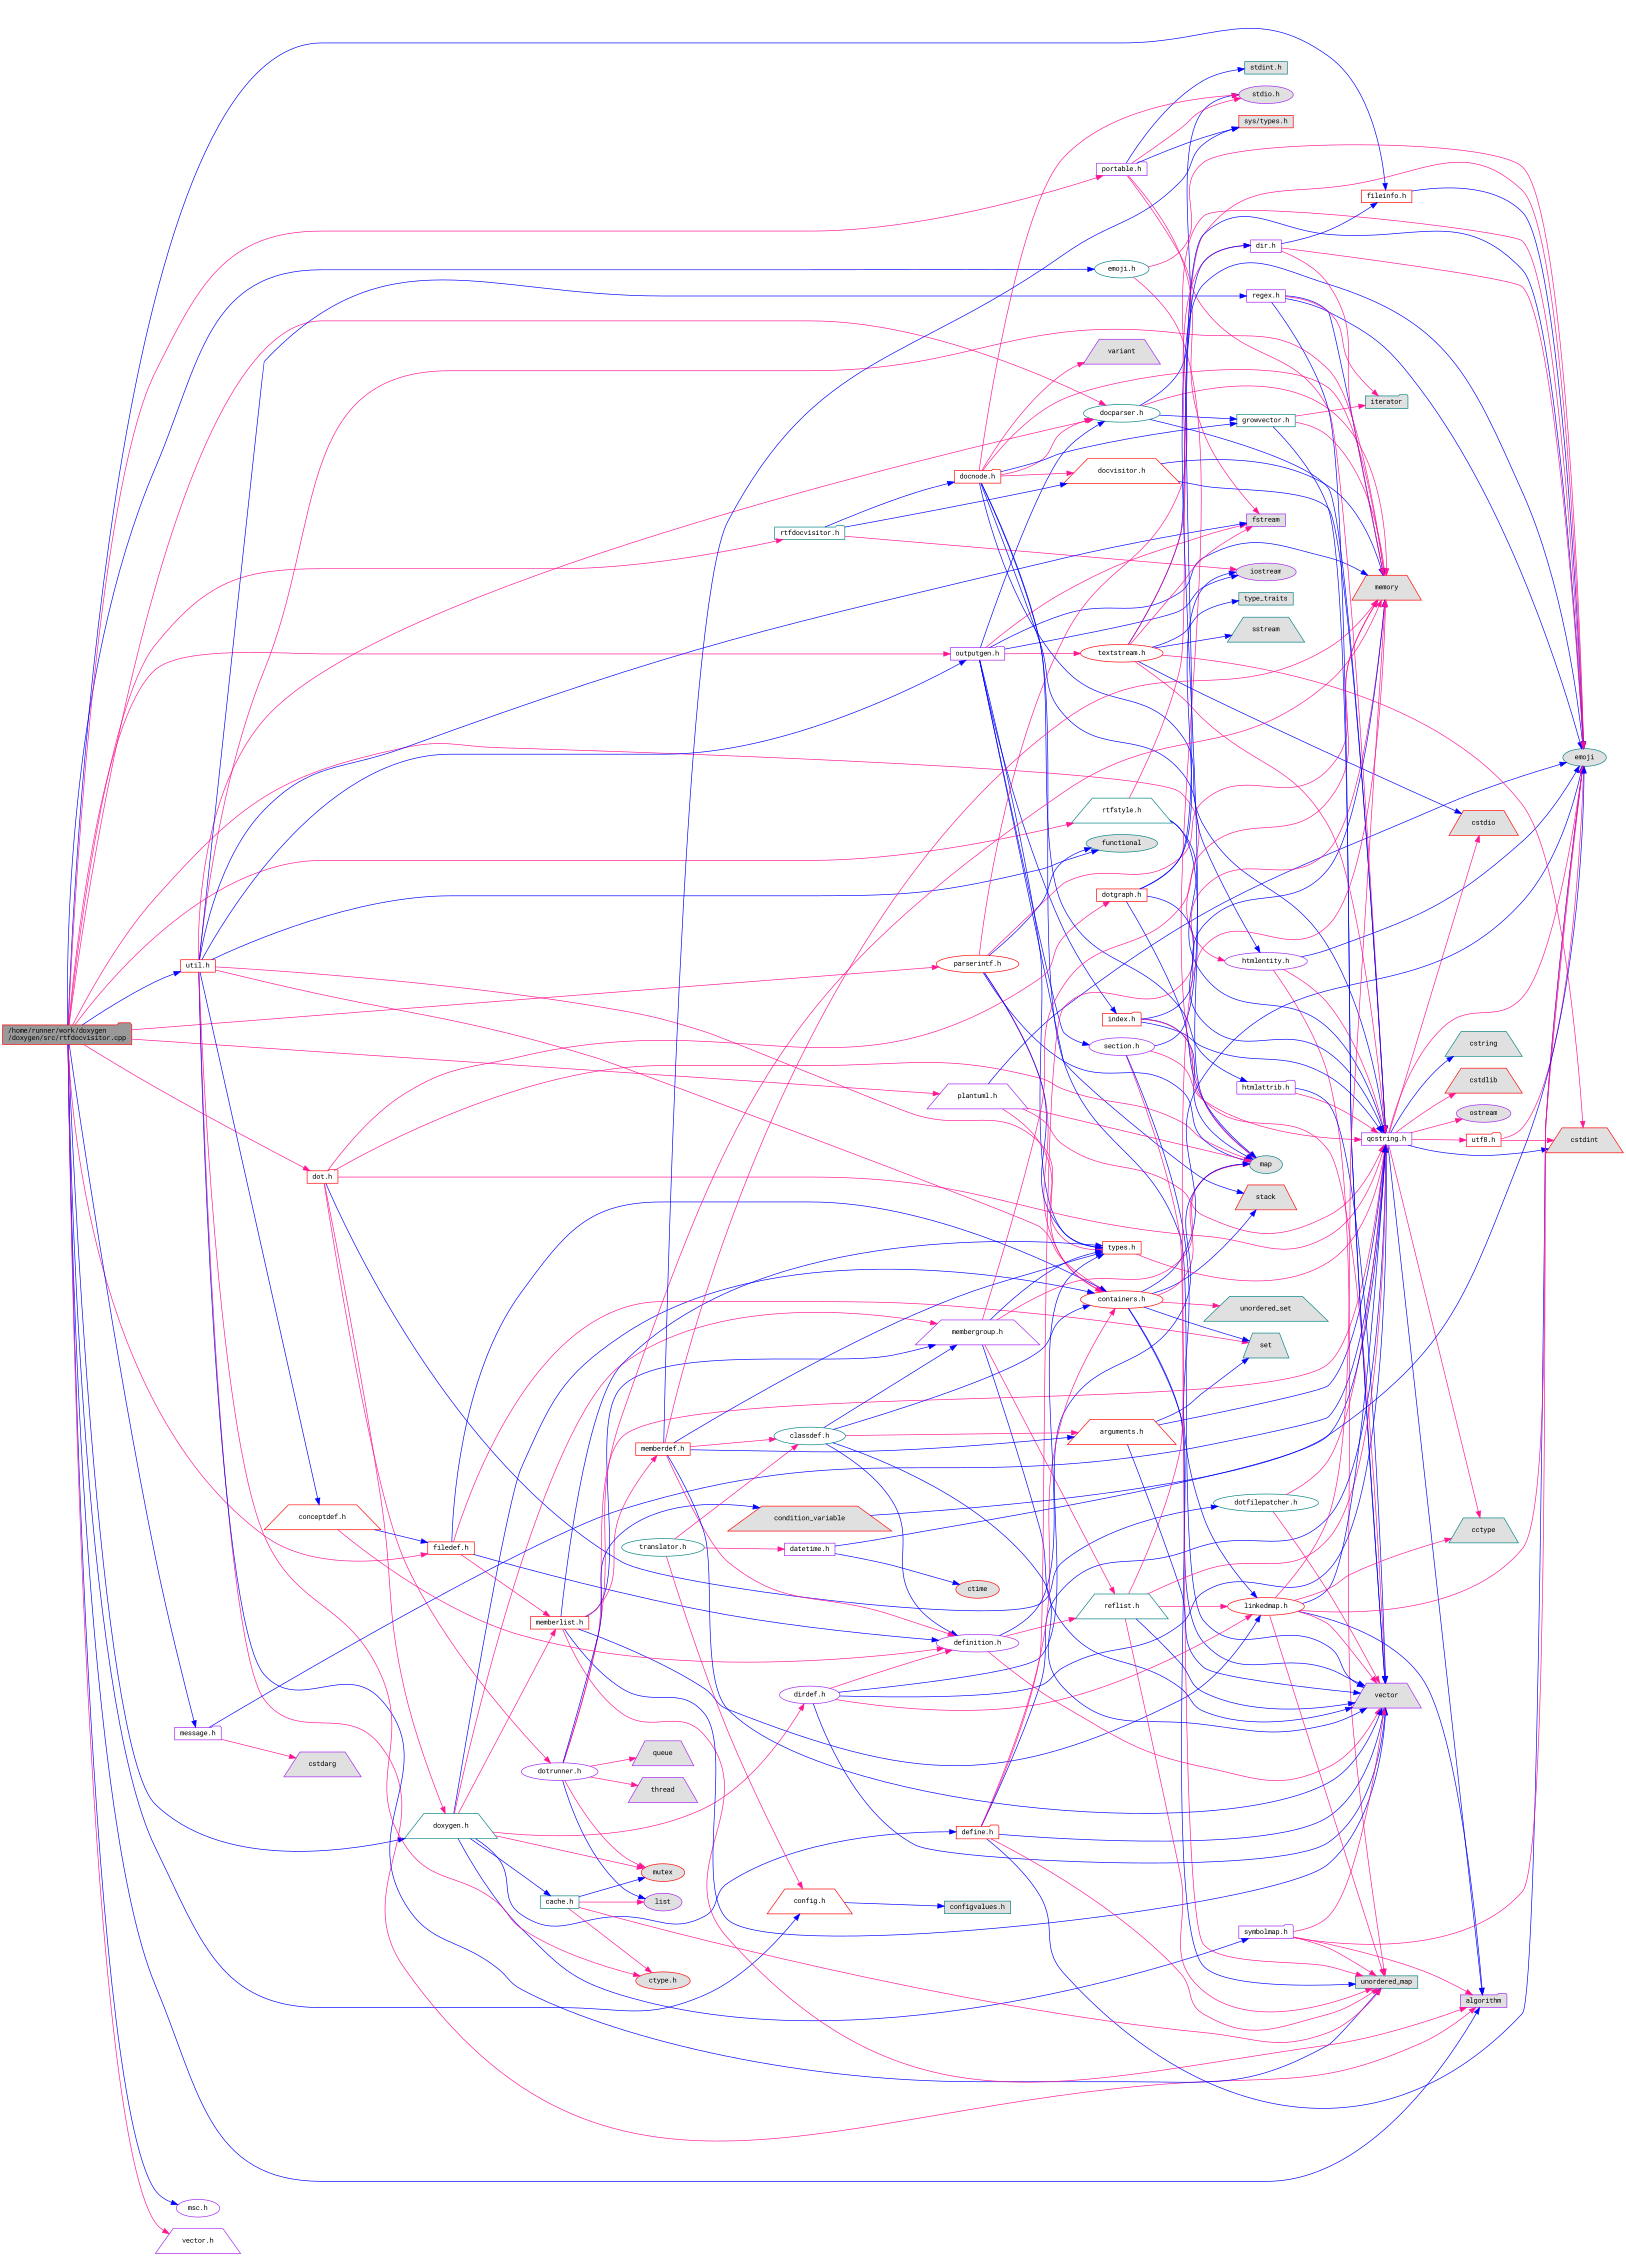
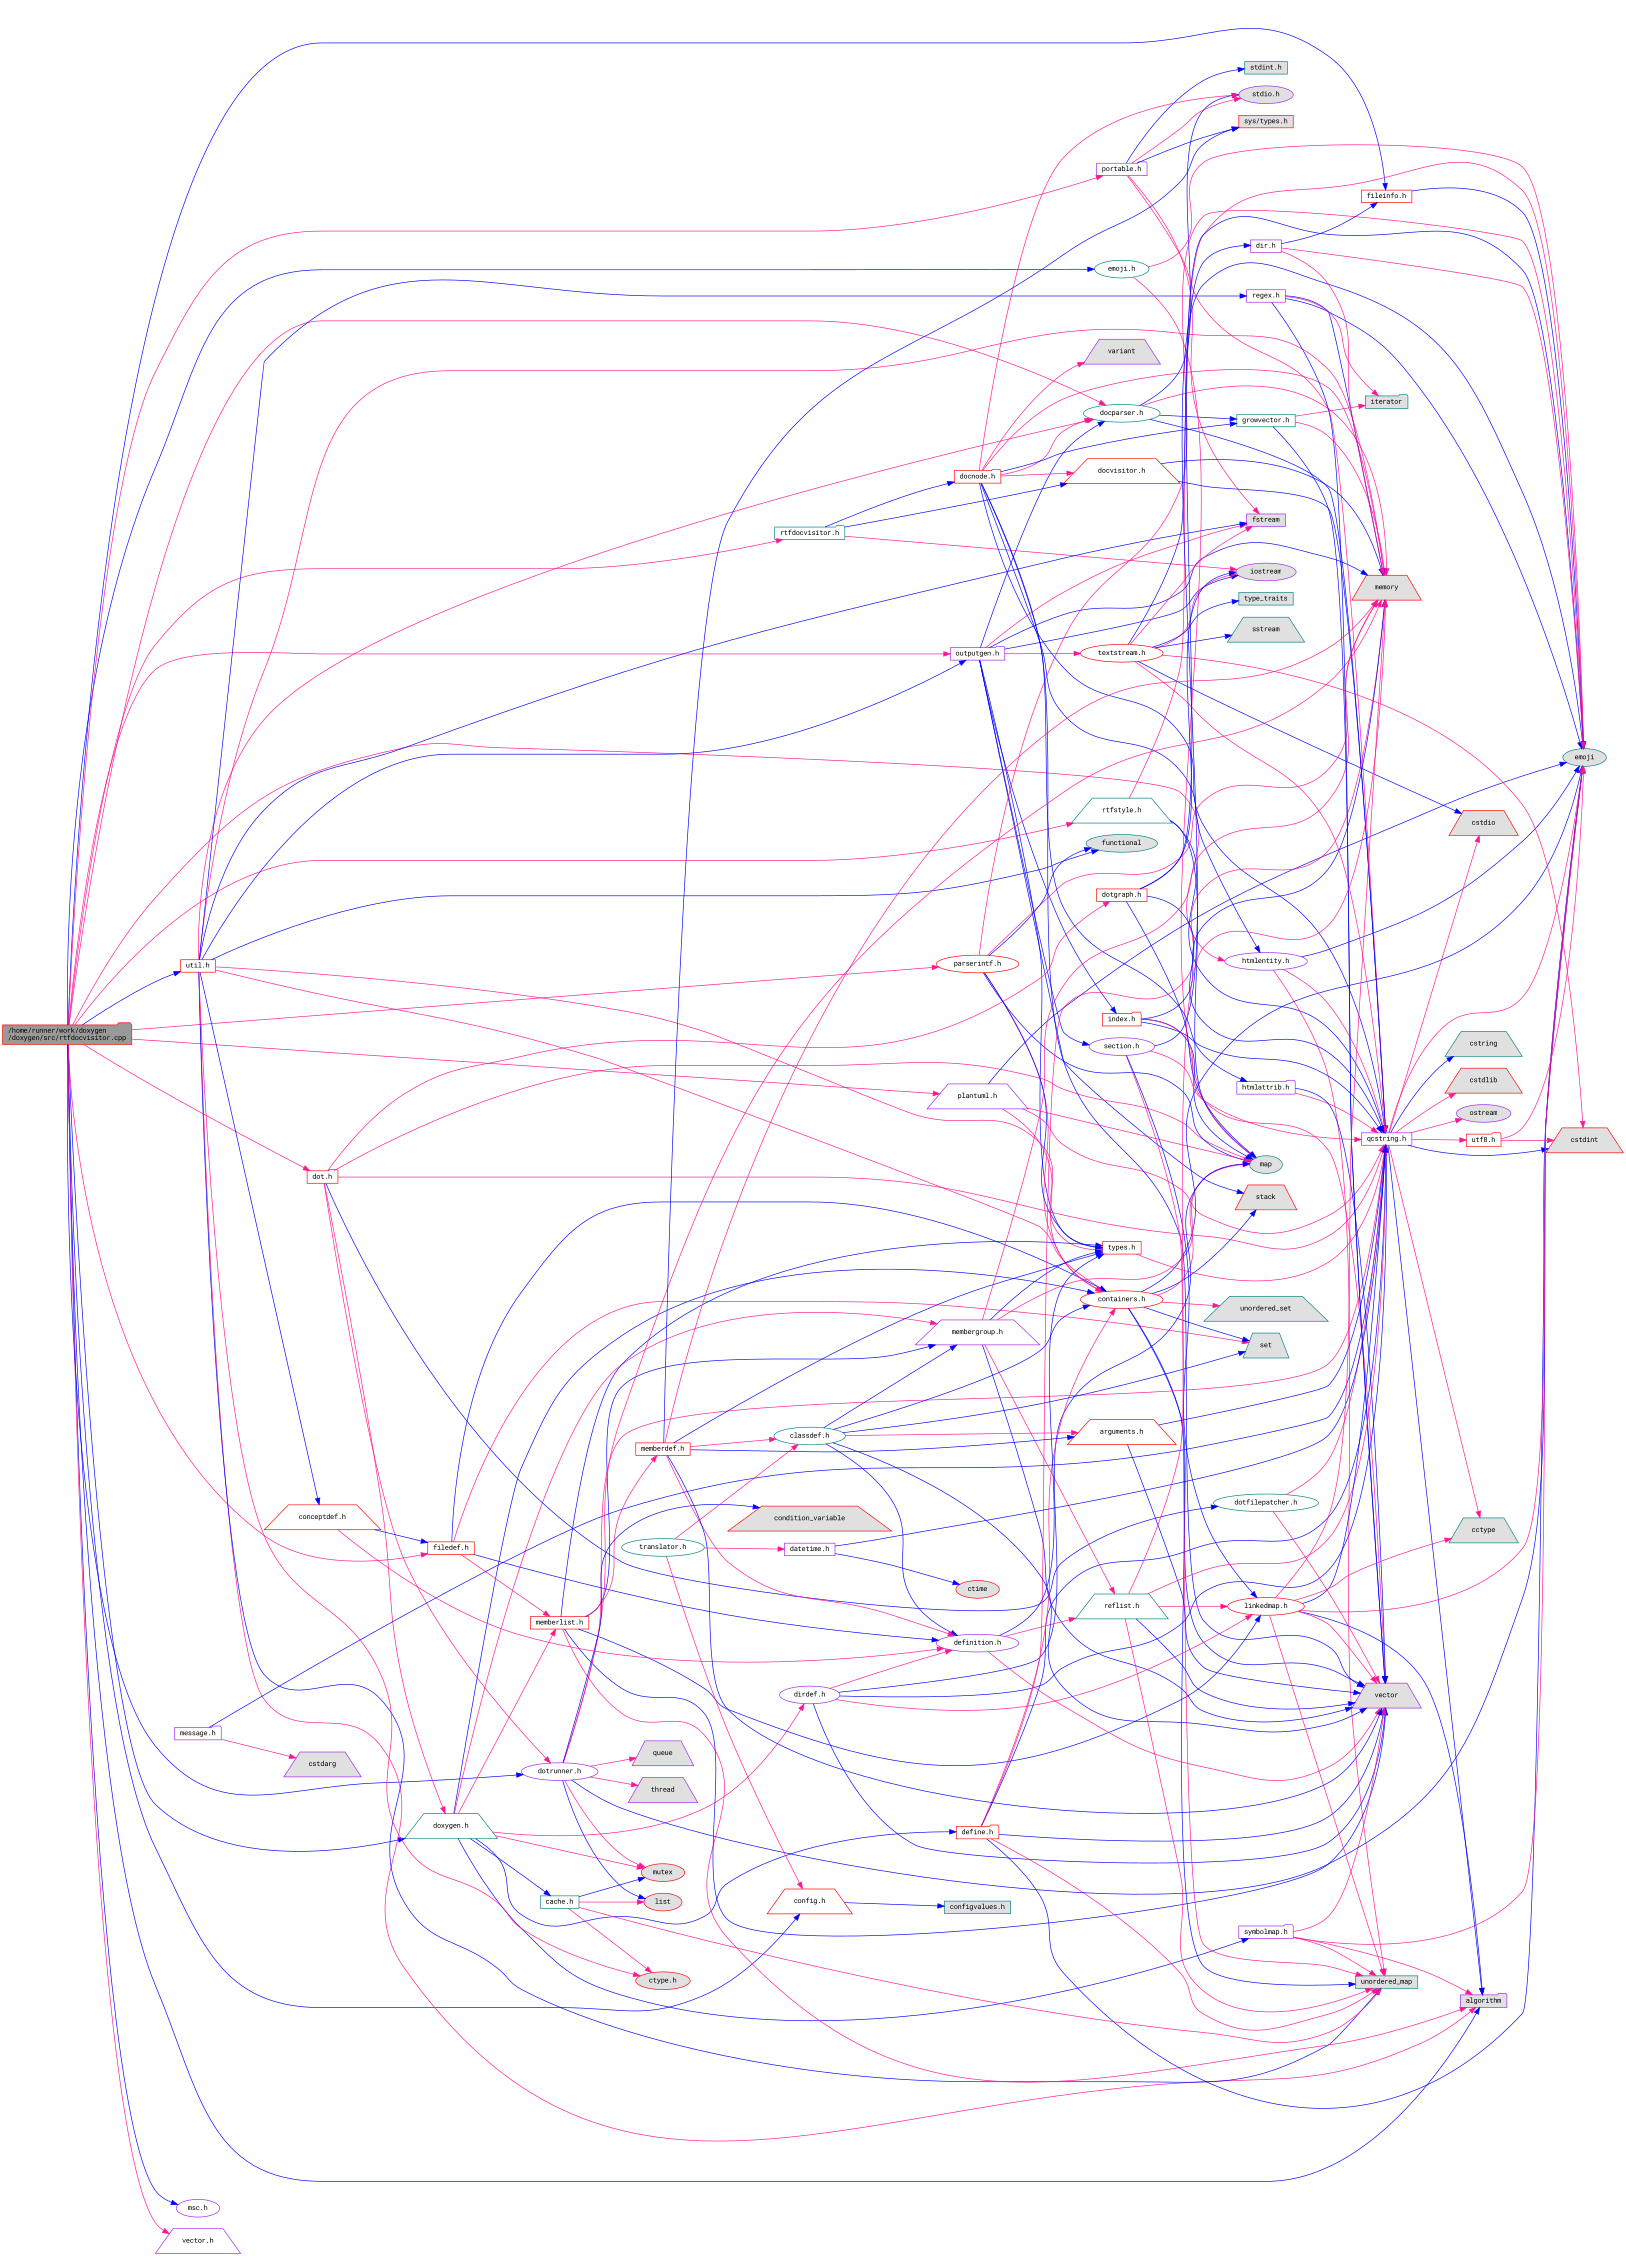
edge "textstream.h" -> "dir.h": now "textstream.h" -> "iostream"
edge "condition_variable" -> "emoji": now "dotrunner.h" -> "emoji"
edge "/home/runner/work/doxygen /doxygen/src/rtfdocvisitor.cpp" -> "message.h": now "/home/runner/work/doxygen /doxygen/src/rtfdocvisitor.cpp" -> "dotrunner.h"
edge "arguments.h" -> "set": now "classdef.h" -> "set"
node "list": color purple -> red
